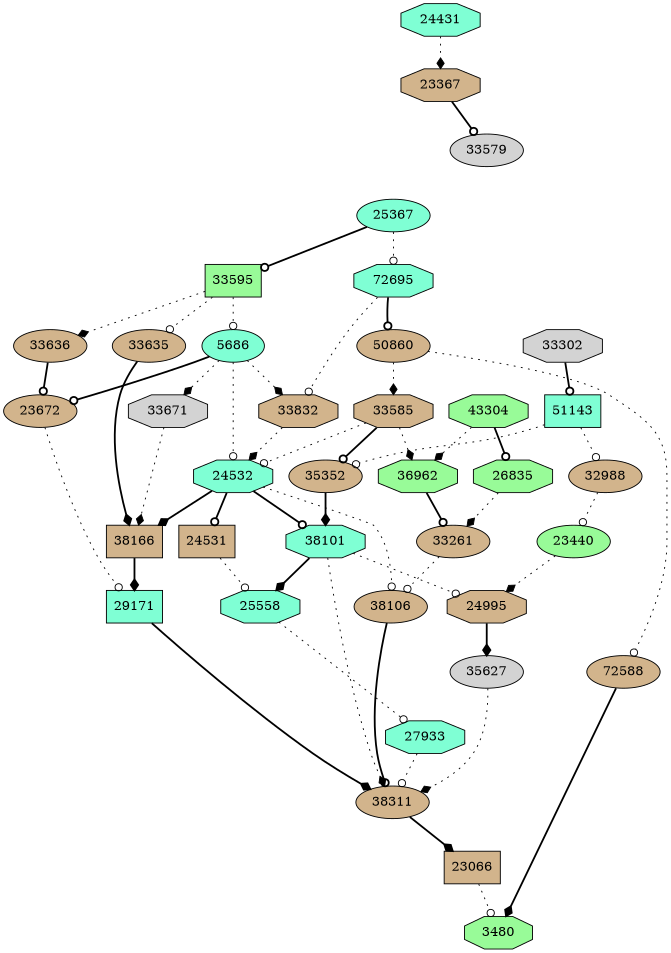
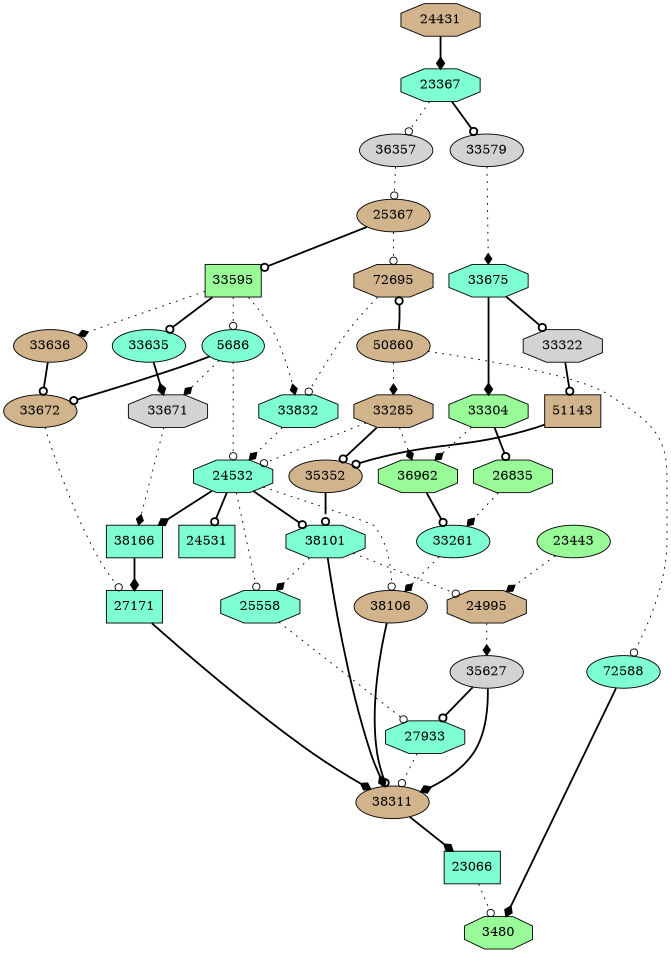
node "24431": fillcolor aquamarine -> tan
edge "24431" -> "23367": style dotted -> bold
node "23367": fillcolor tan -> aquamarine
node "36357": added
node "25367": fillcolor aquamarine -> tan
node "72695": fillcolor aquamarine -> tan
node "33675": added
edge "72695" -> "50860": reversed
edge "33595" -> "33635": style dotted -> bold
node "33635": fillcolor tan -> aquamarine
node "33302": label "33302" -> "33322"
edge "5686" -> "33832": now "33595" -> "33832"
node "23672": label "23672" -> "33672"
node "33832": fillcolor tan -> aquamarine
node "33585": label "33585" -> "33285"
node "43304": label "43304" -> "33304"
node "51143": fillcolor aquamarine -> tan
edge "33635" -> "38166": now "33635" -> "33671"
edge "51143" -> "35352": style dotted -> bold
node "32988": removed
edge "35352" -> "38101": arrowhead diamond -> odot
node "38166": fillcolor tan -> aquamarine
node "24531": fillcolor tan -> aquamarine
node "33261": fillcolor tan -> aquamarine
node "23440": label "23440" -> "23443"
edge "38101" -> "25558": style bold -> dotted
edge "33261" -> "38106": arrowhead odot -> diamond
edge "24531" -> "25558": now "24532" -> "25558"
node "29171": label "29171" -> "27171"
edge "24995" -> "35627": style bold -> dotted
edge "38101" -> "38311": style dotted -> bold
node "72588": fillcolor tan -> aquamarine
edge "35627" -> "27933": added
edge "35627" -> "38311": style dotted -> bold
node "23066": fillcolor tan -> aquamarine
